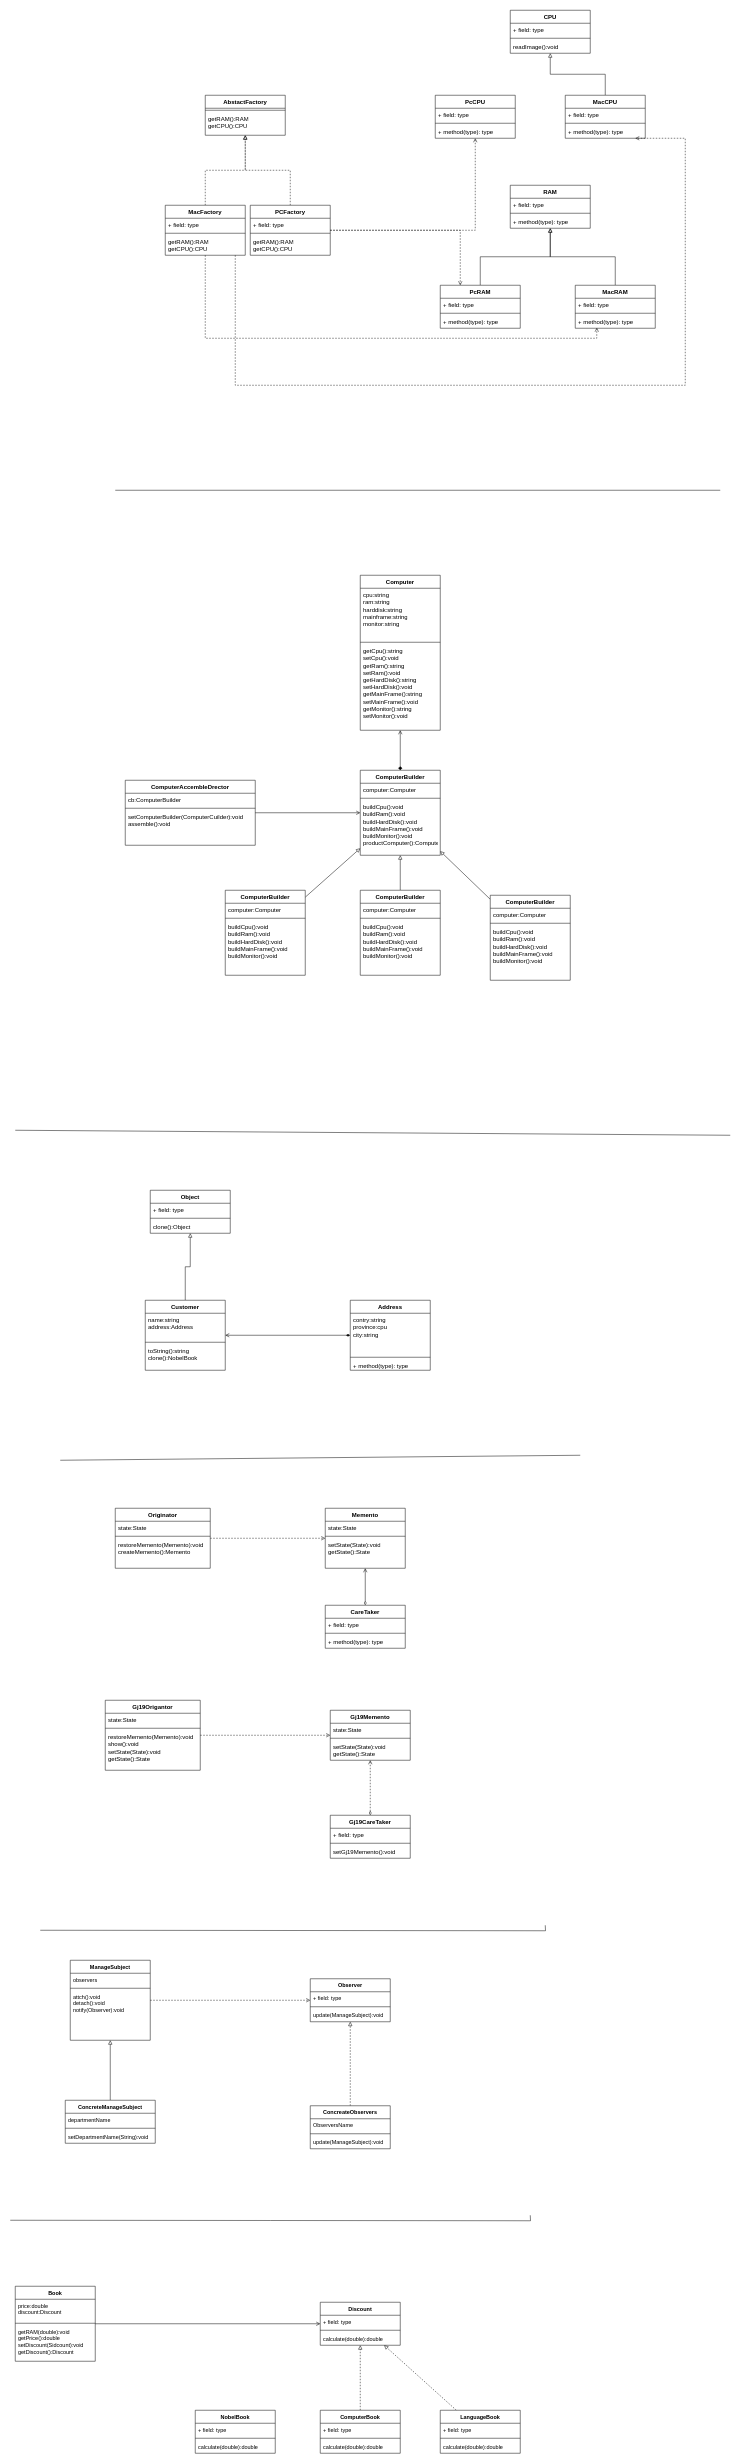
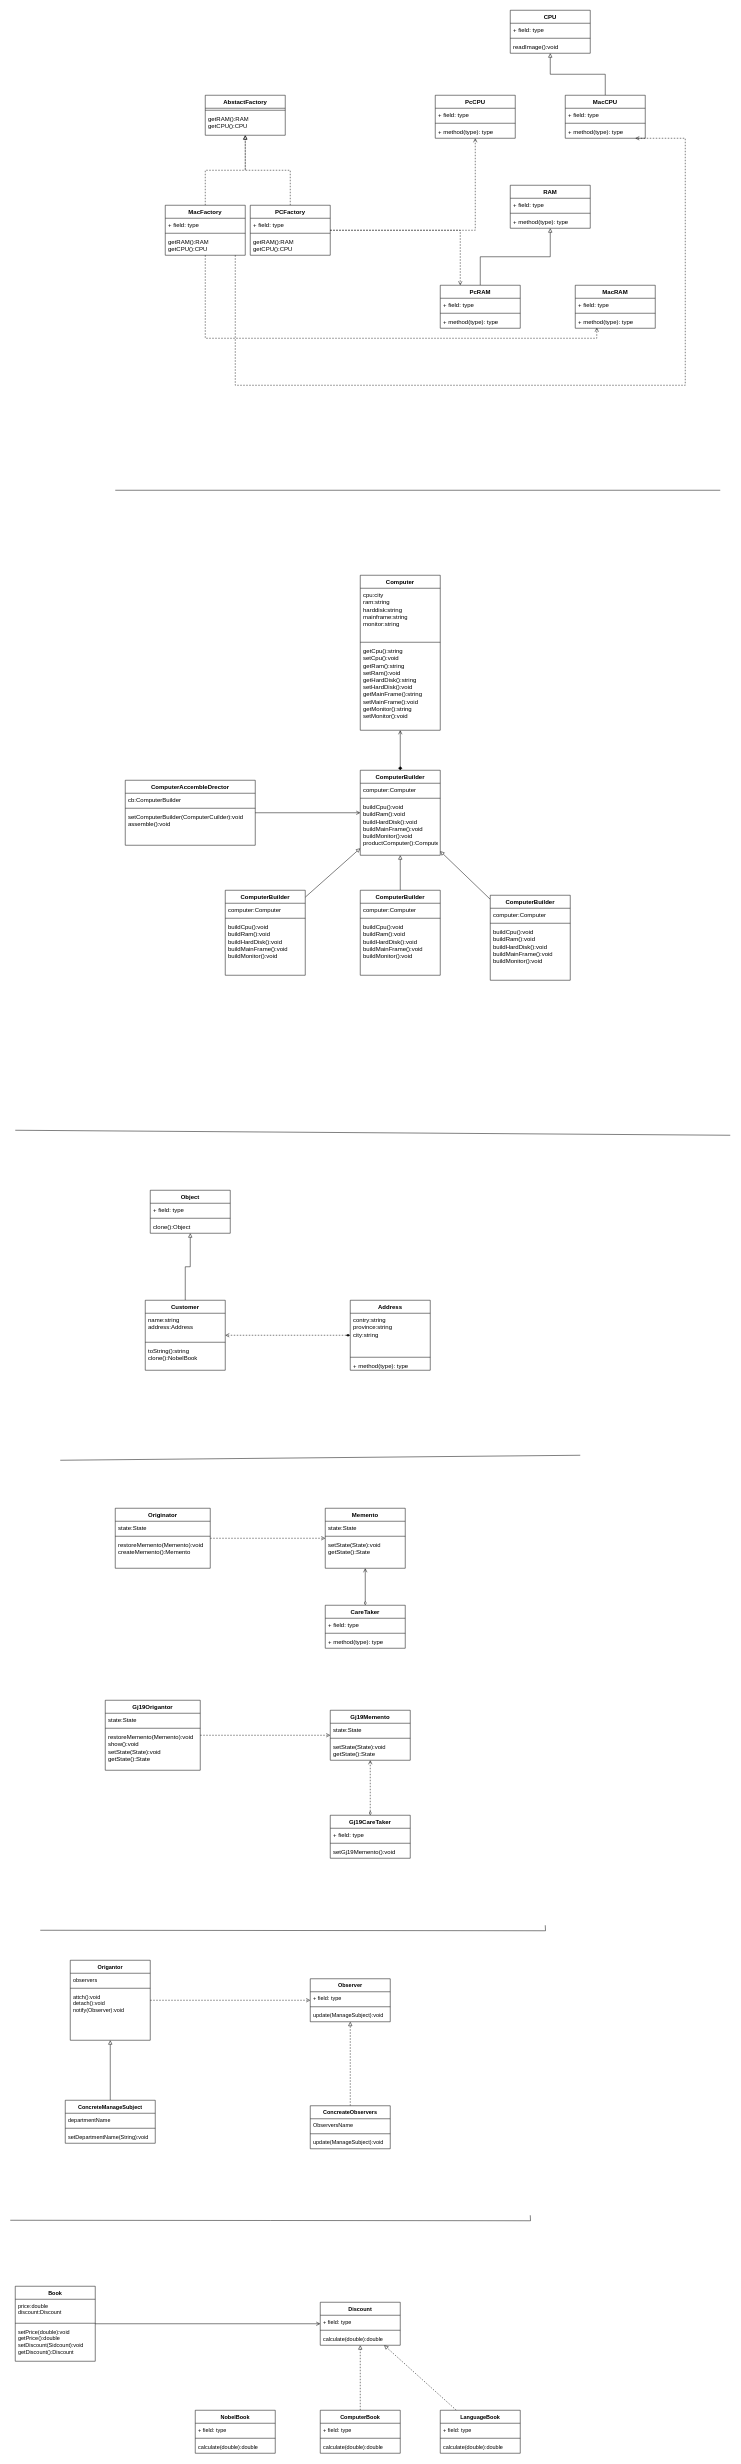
edge "MacRAM" -> "RAM": removed
node "cpu:string ram:string harddisk:string mainframe:string monitor:string": label "cpu:string ram:string harddisk:string mainframe:string monitor:string" -> "cpu:city ram:string harddisk:string mainframe:string monitor:string"
node "contry:string province:cpu city:string": label "contry:string province:cpu city:string" -> "contry:string province:string city:string"
edge "Customer" -- "Address": style solid -> dashed
node "ManageSubject": label "ManageSubject" -> "Origantor"
node "getRAM(double):void getPrice():double setDiscount(Sidcount):void getDiscount():Discount": label "getRAM(double):void getPrice():double setDiscount(Sidcount):void getDiscount():Discount" -> "setPrice(double):void getPrice():double setDiscount(Sidcount):void getDiscount():Discount"
